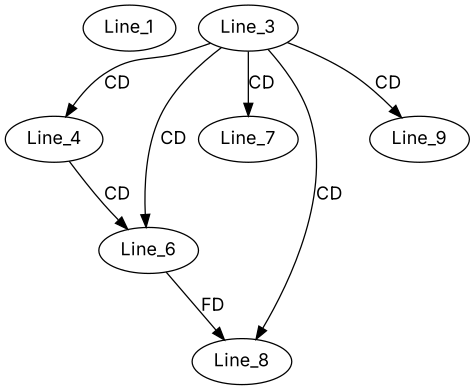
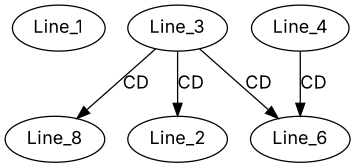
edge "Line_3" -> "Line_4": removed, label "CD"
node "Line_7": removed
node "Line_9": label "Line_9" -> "Line_2"
edge "Line_6" -> "Line_8": removed, label "FD"
